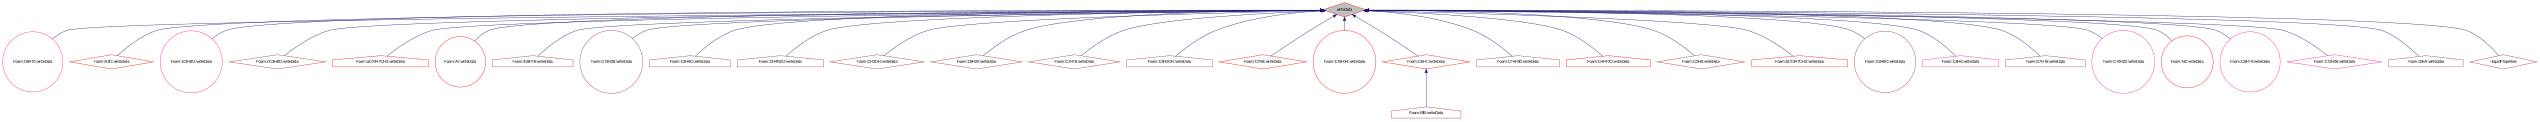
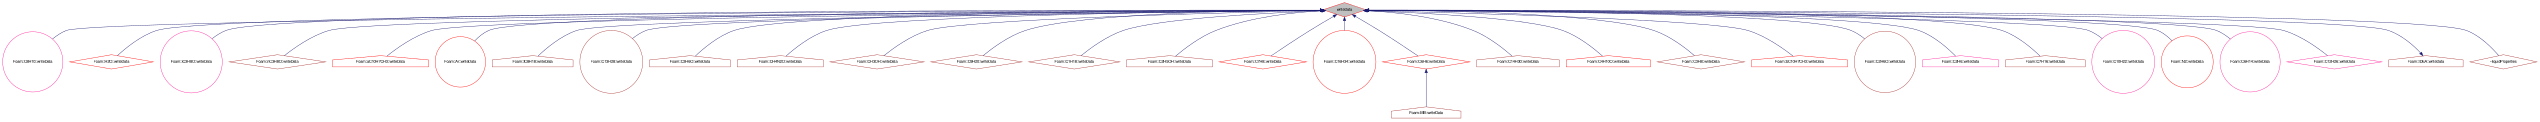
edge "Foam::IDEA::writeData" -> "writeData": reversed
node "Foam::C6H1::writeData": label "Foam::C6H1::writeData" -> "Foam::C6H6::writeData"
